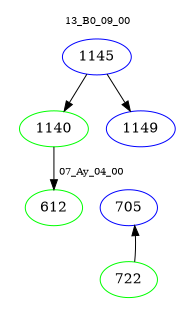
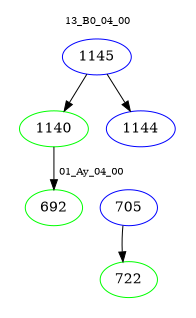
cluster "13_B0_09_00": label "13_B0_09_00" -> "13_B0_04_00"
node "1149": label "1149" -> "1144"
cluster "07_Ay_04_00": label "07_Ay_04_00" -> "01_Ay_04_00"
node "612": label "612" -> "692"
edge "722" -> "705": reversed
